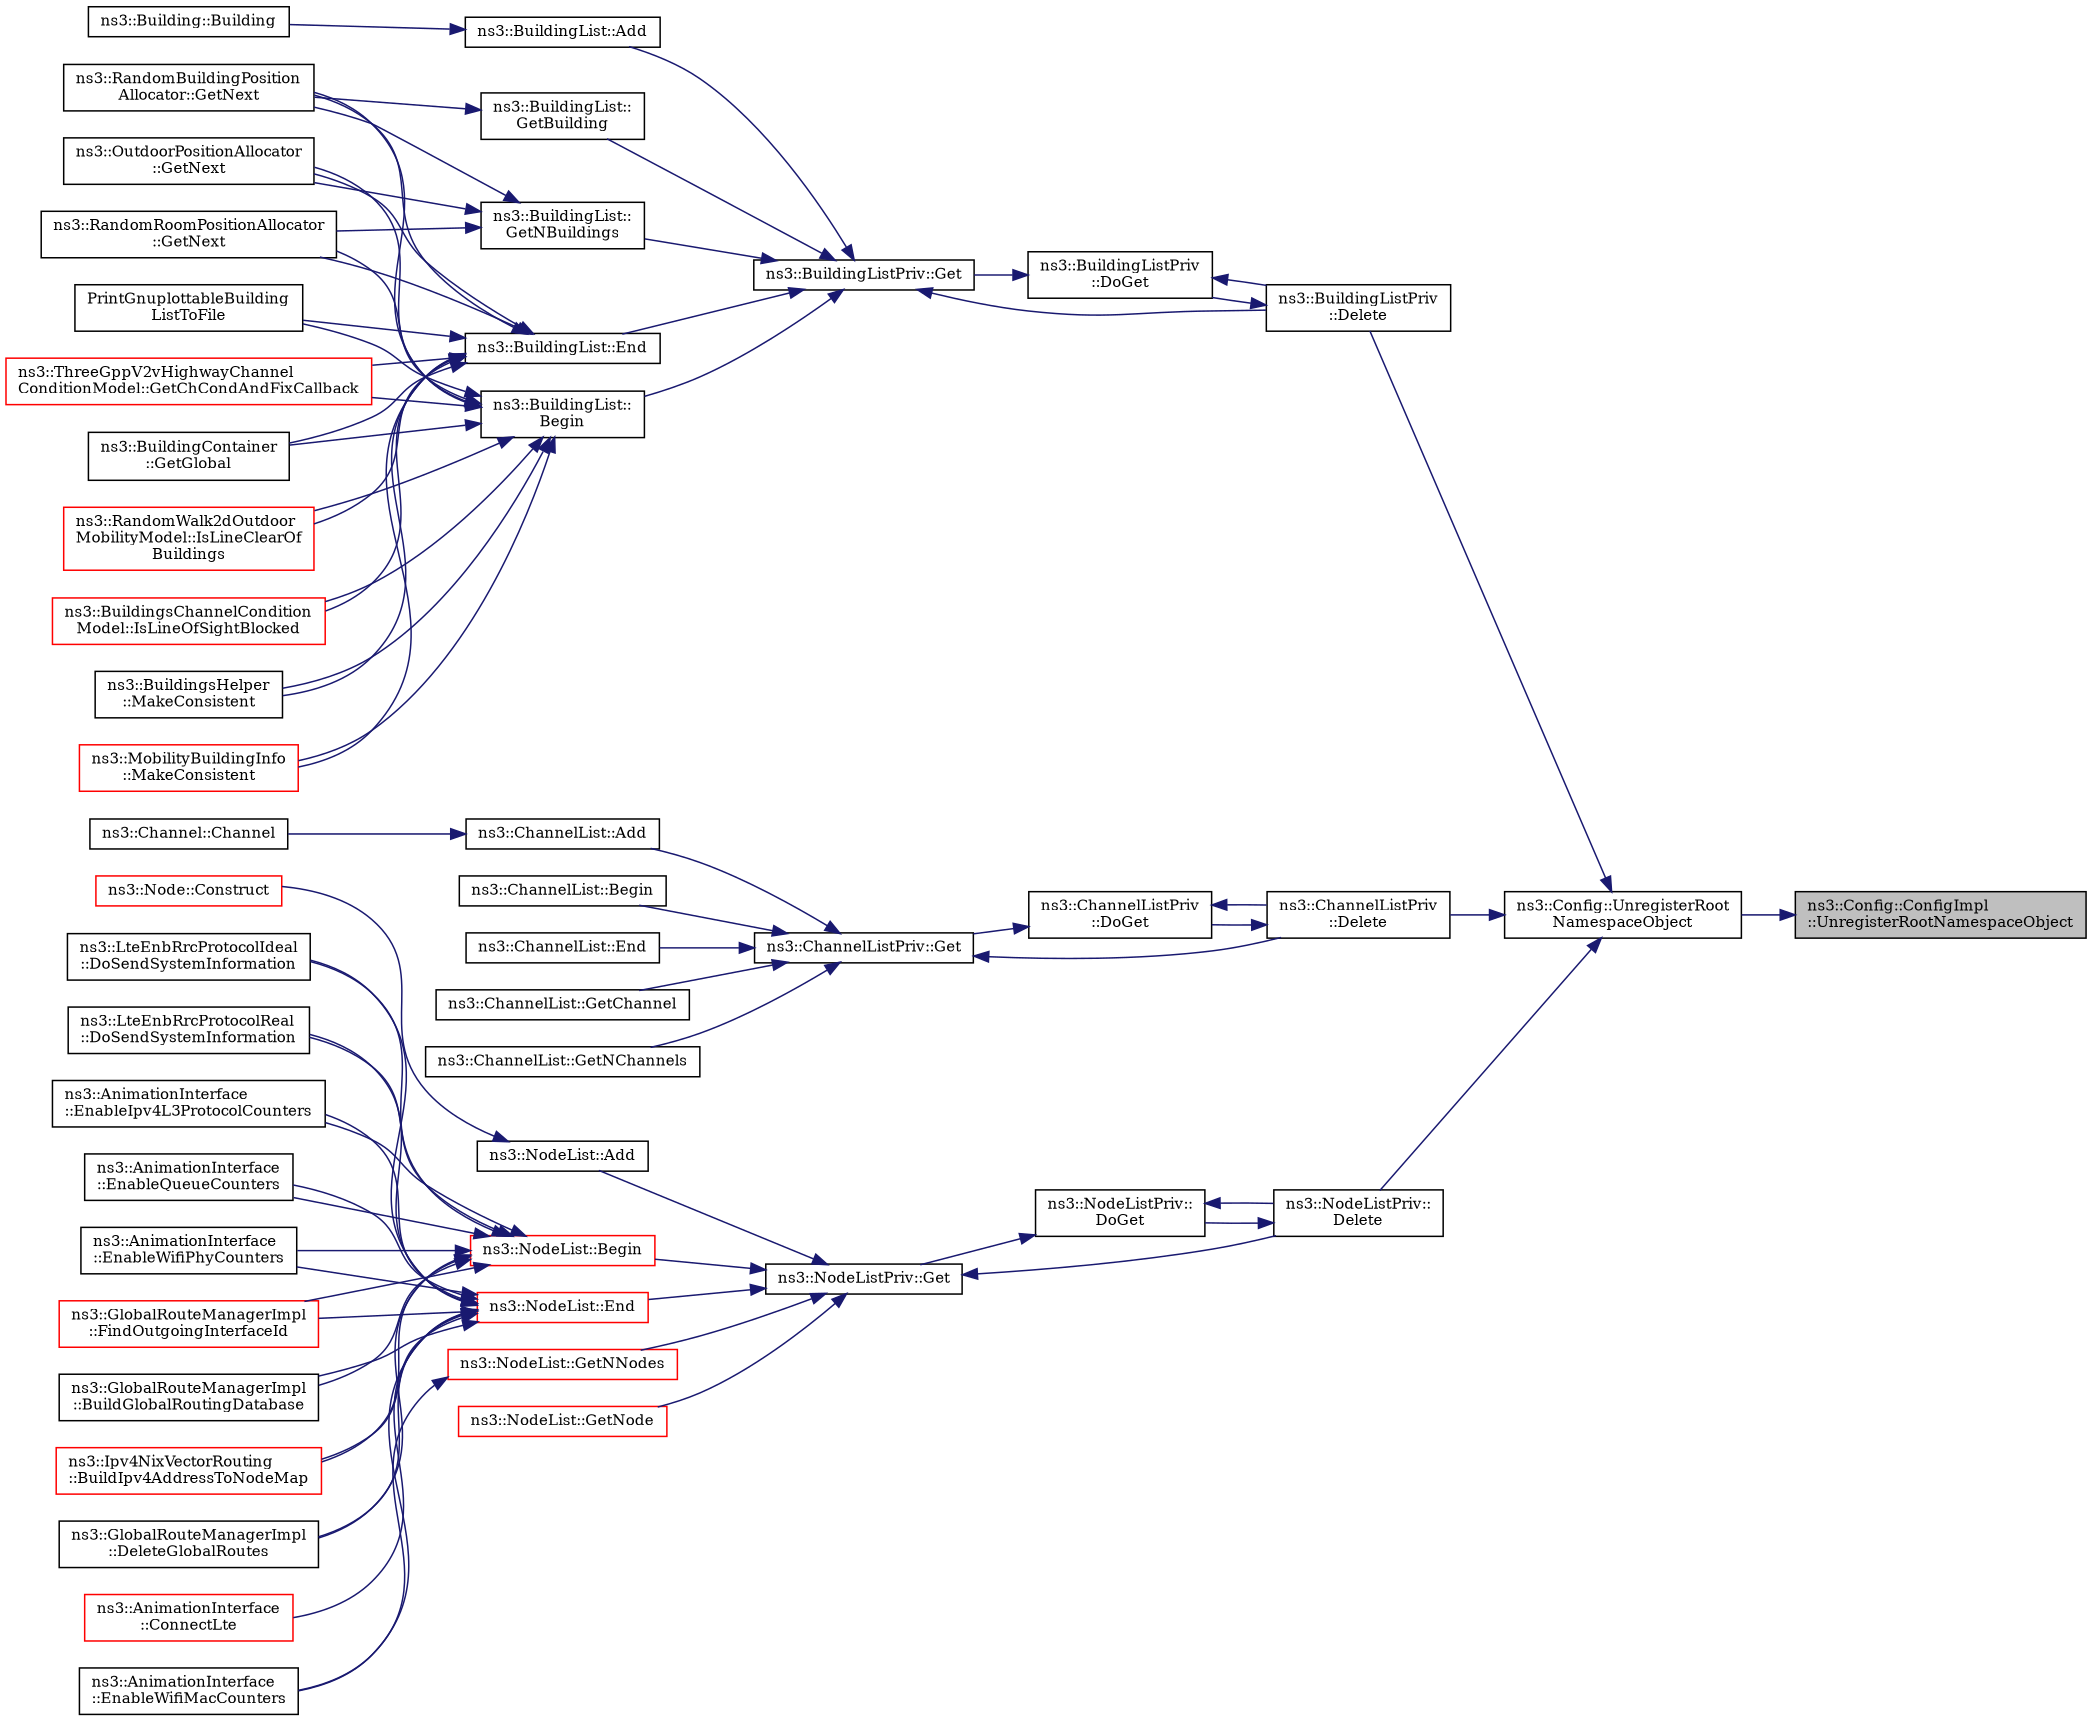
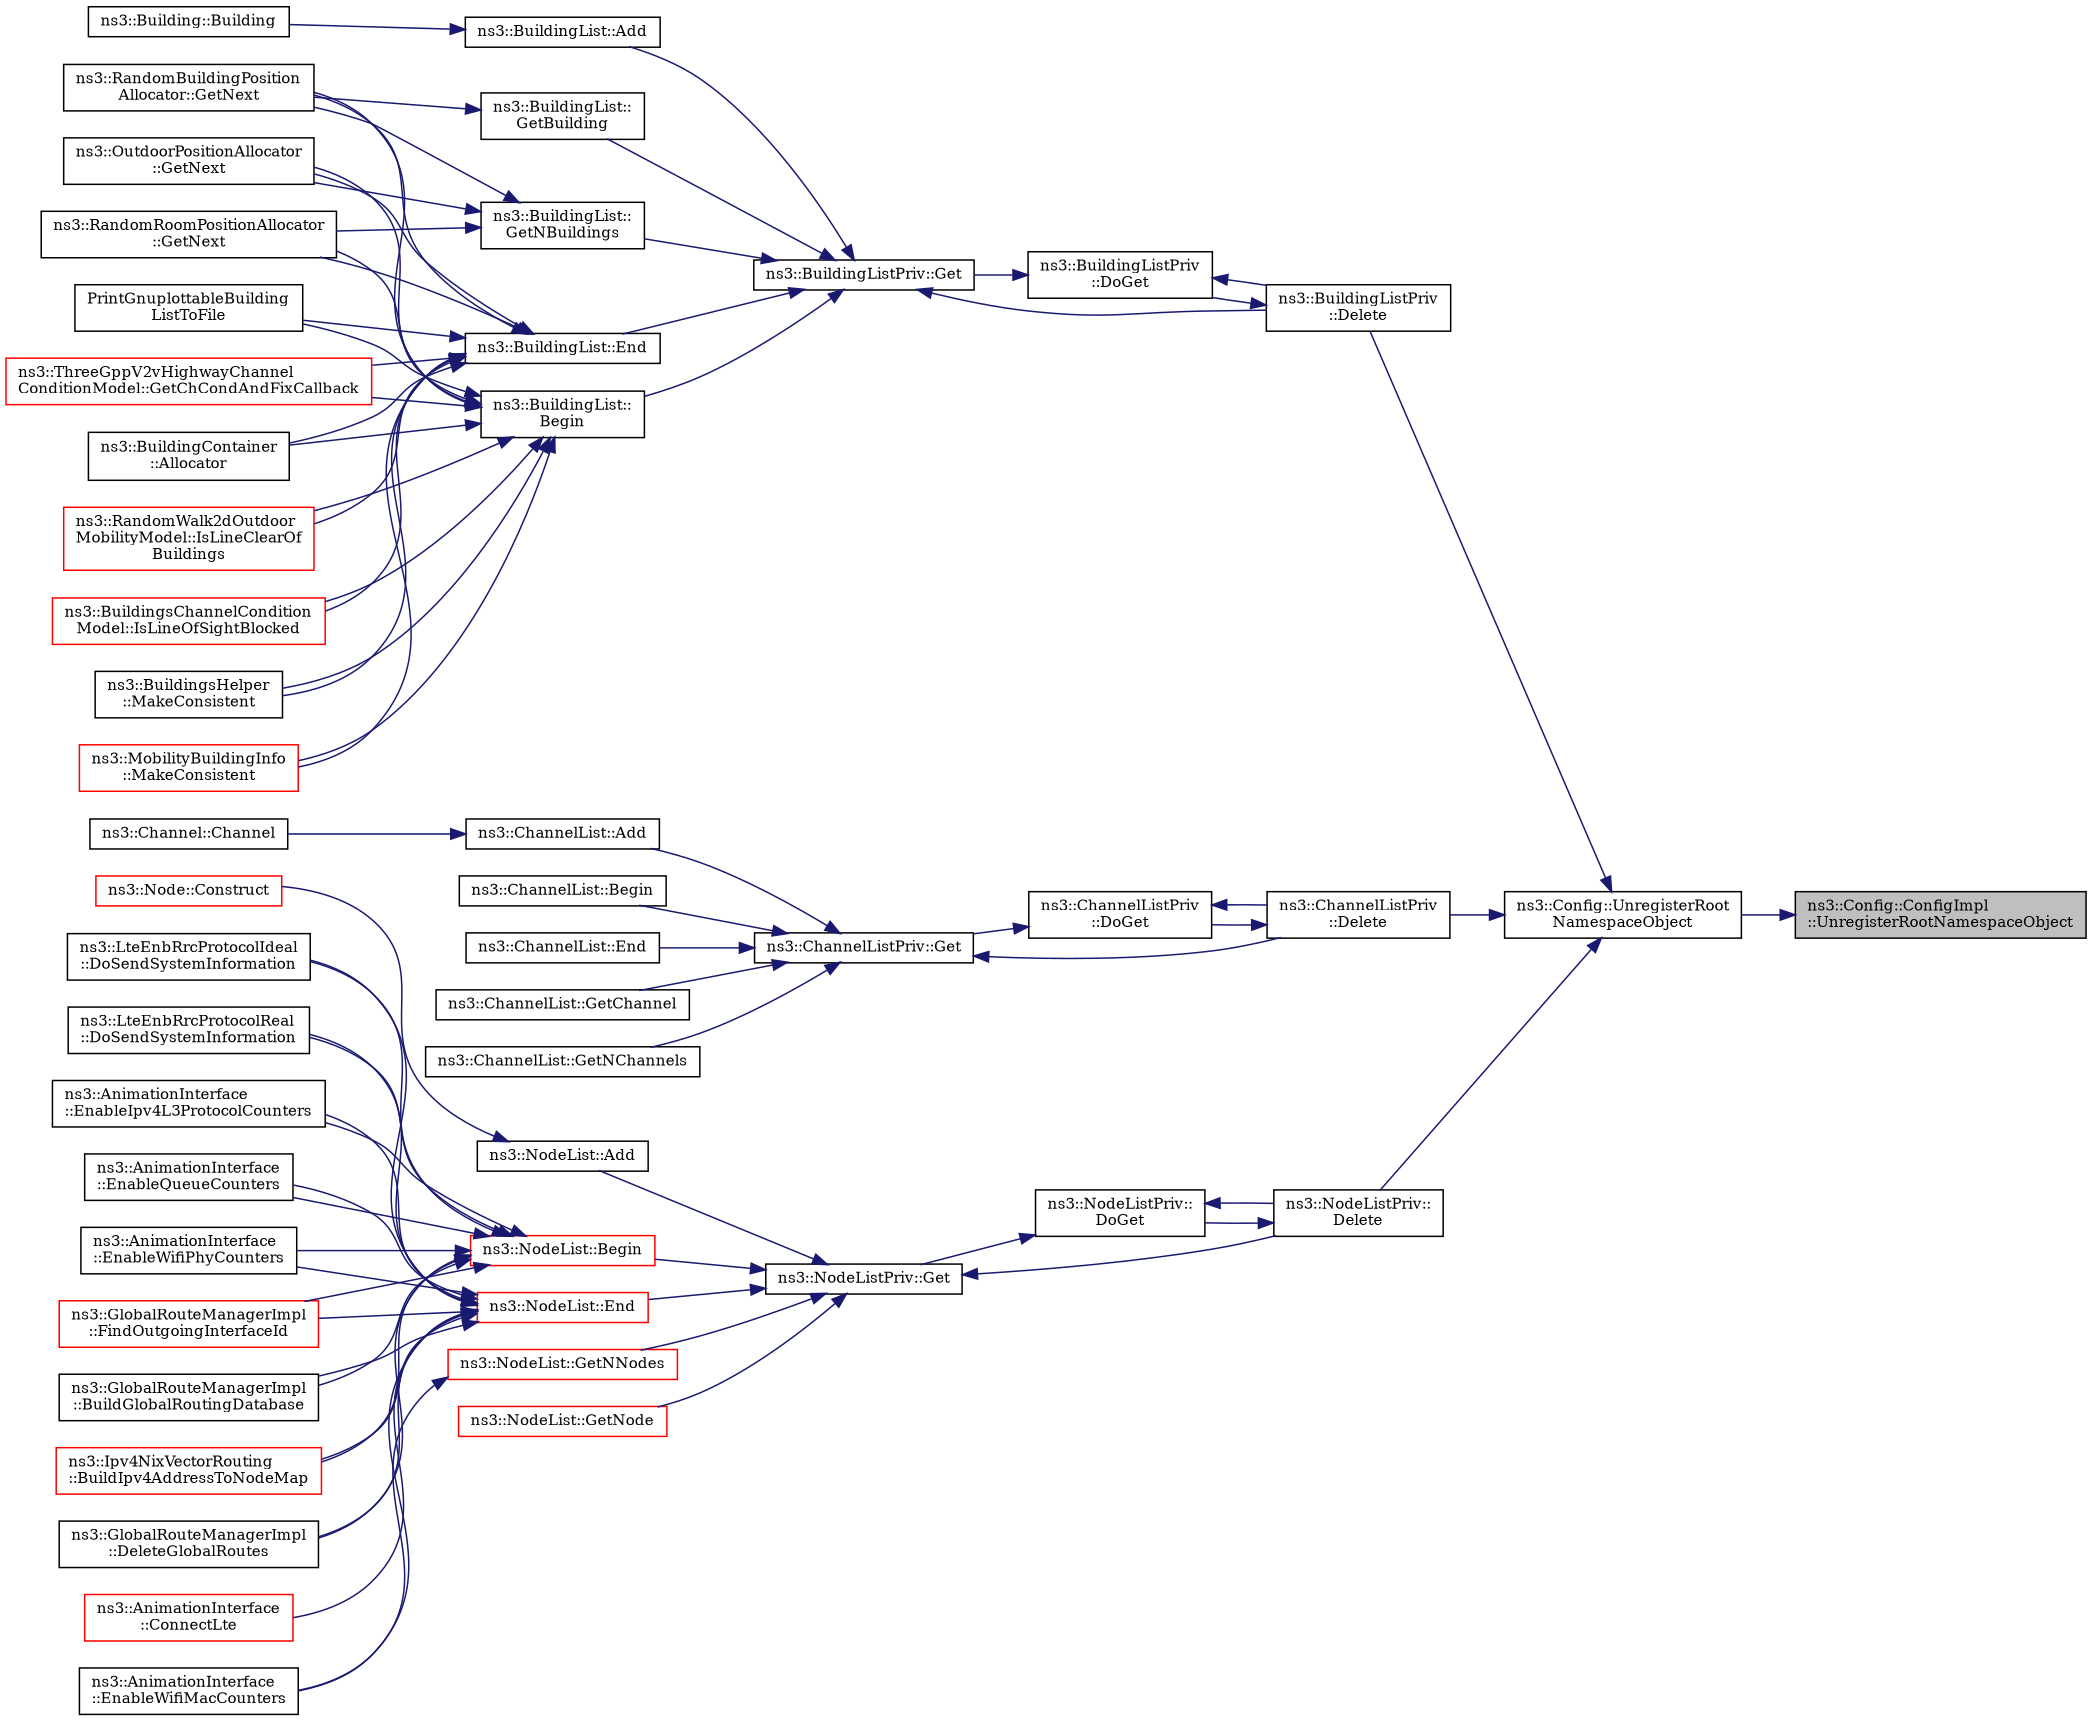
node "ns3::BuildingContainer ::GetGlobal": label "ns3::BuildingContainer ::GetGlobal" -> "ns3::BuildingContainer ::Allocator"
